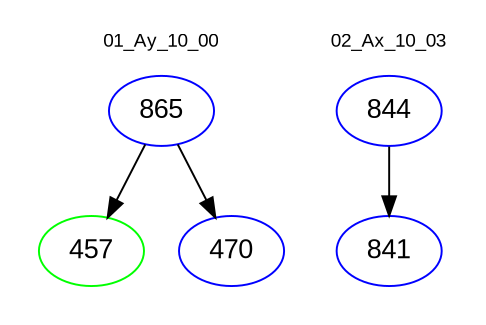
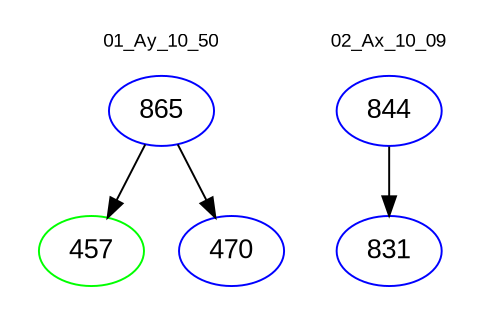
cluster "01_Ay_10_00": label "01_Ay_10_00" -> "01_Ay_10_50"
cluster "02_Ax_10_03": label "02_Ax_10_03" -> "02_Ax_10_09"
node "841": label "841" -> "831"
